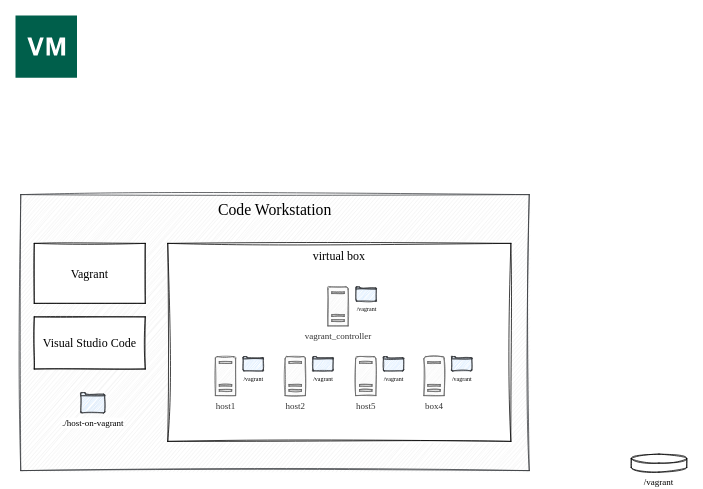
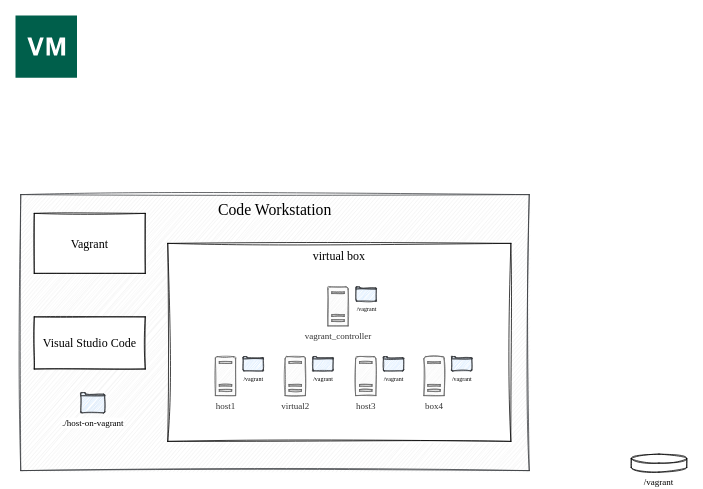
node "Vagrant": moved (90, 273) -> (90, 243)
node "host2": label "host2" -> "virtual2"
node "host5": label "host5" -> "host3"
